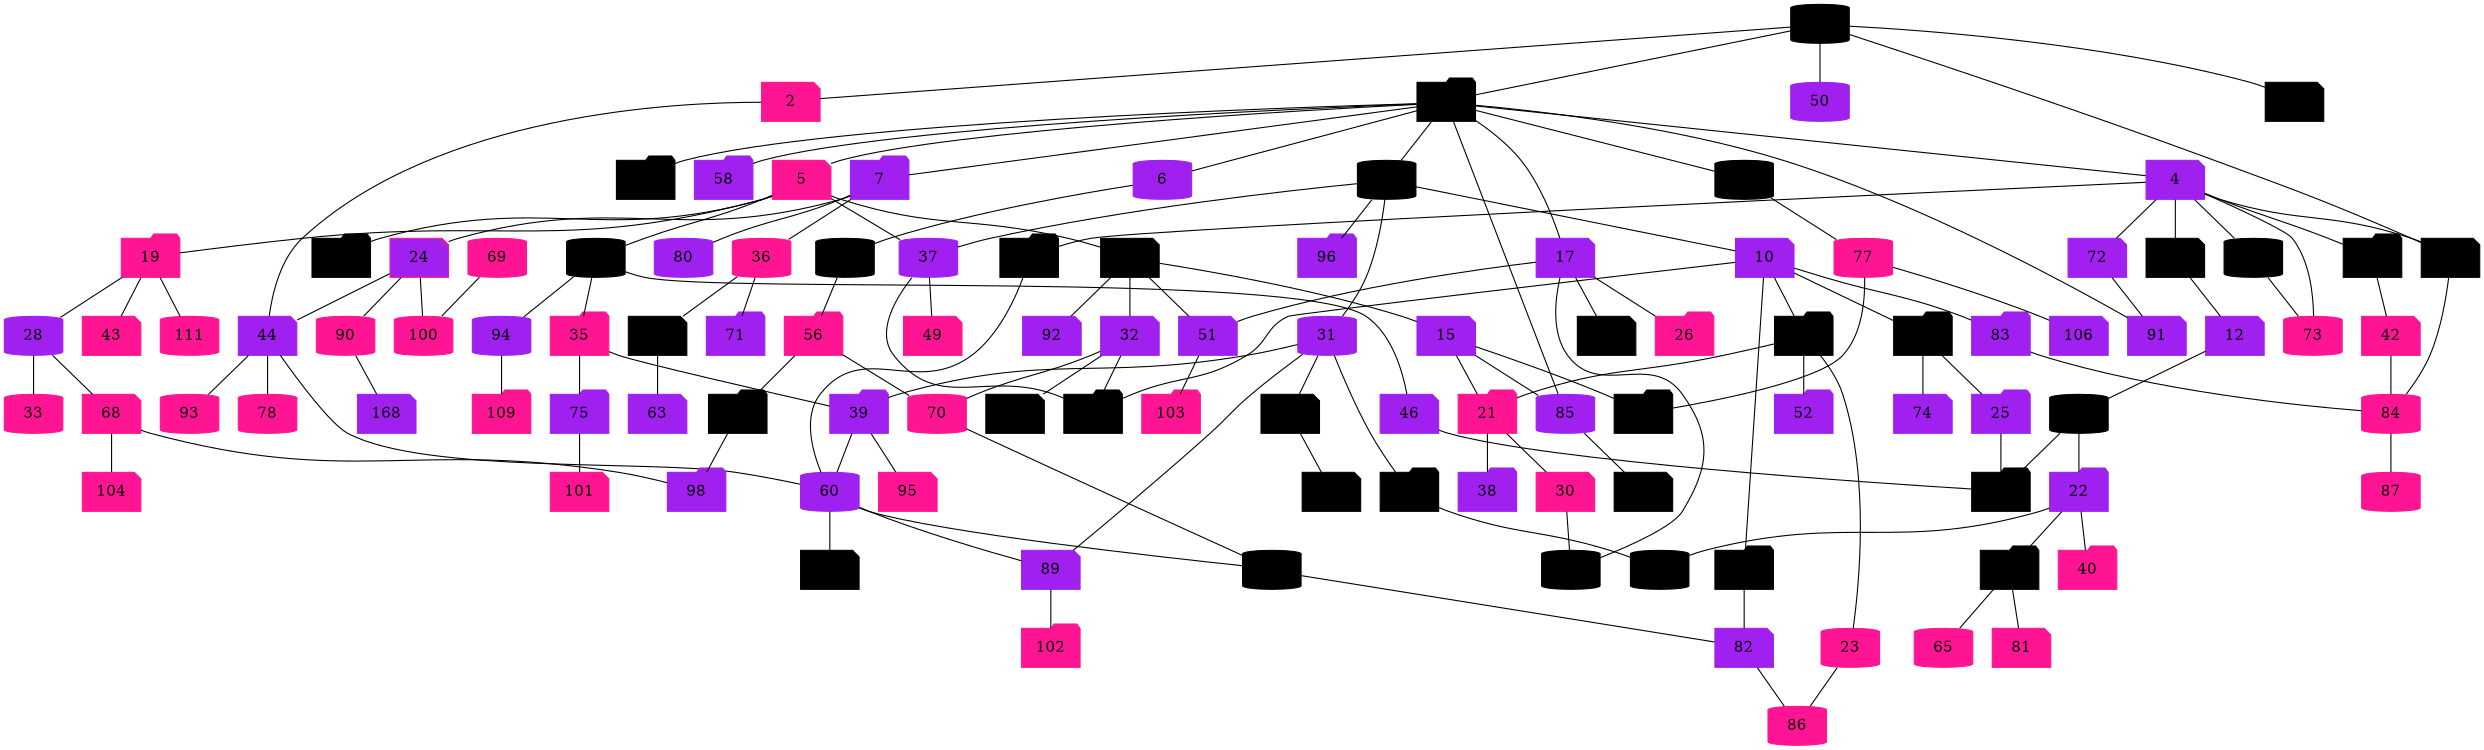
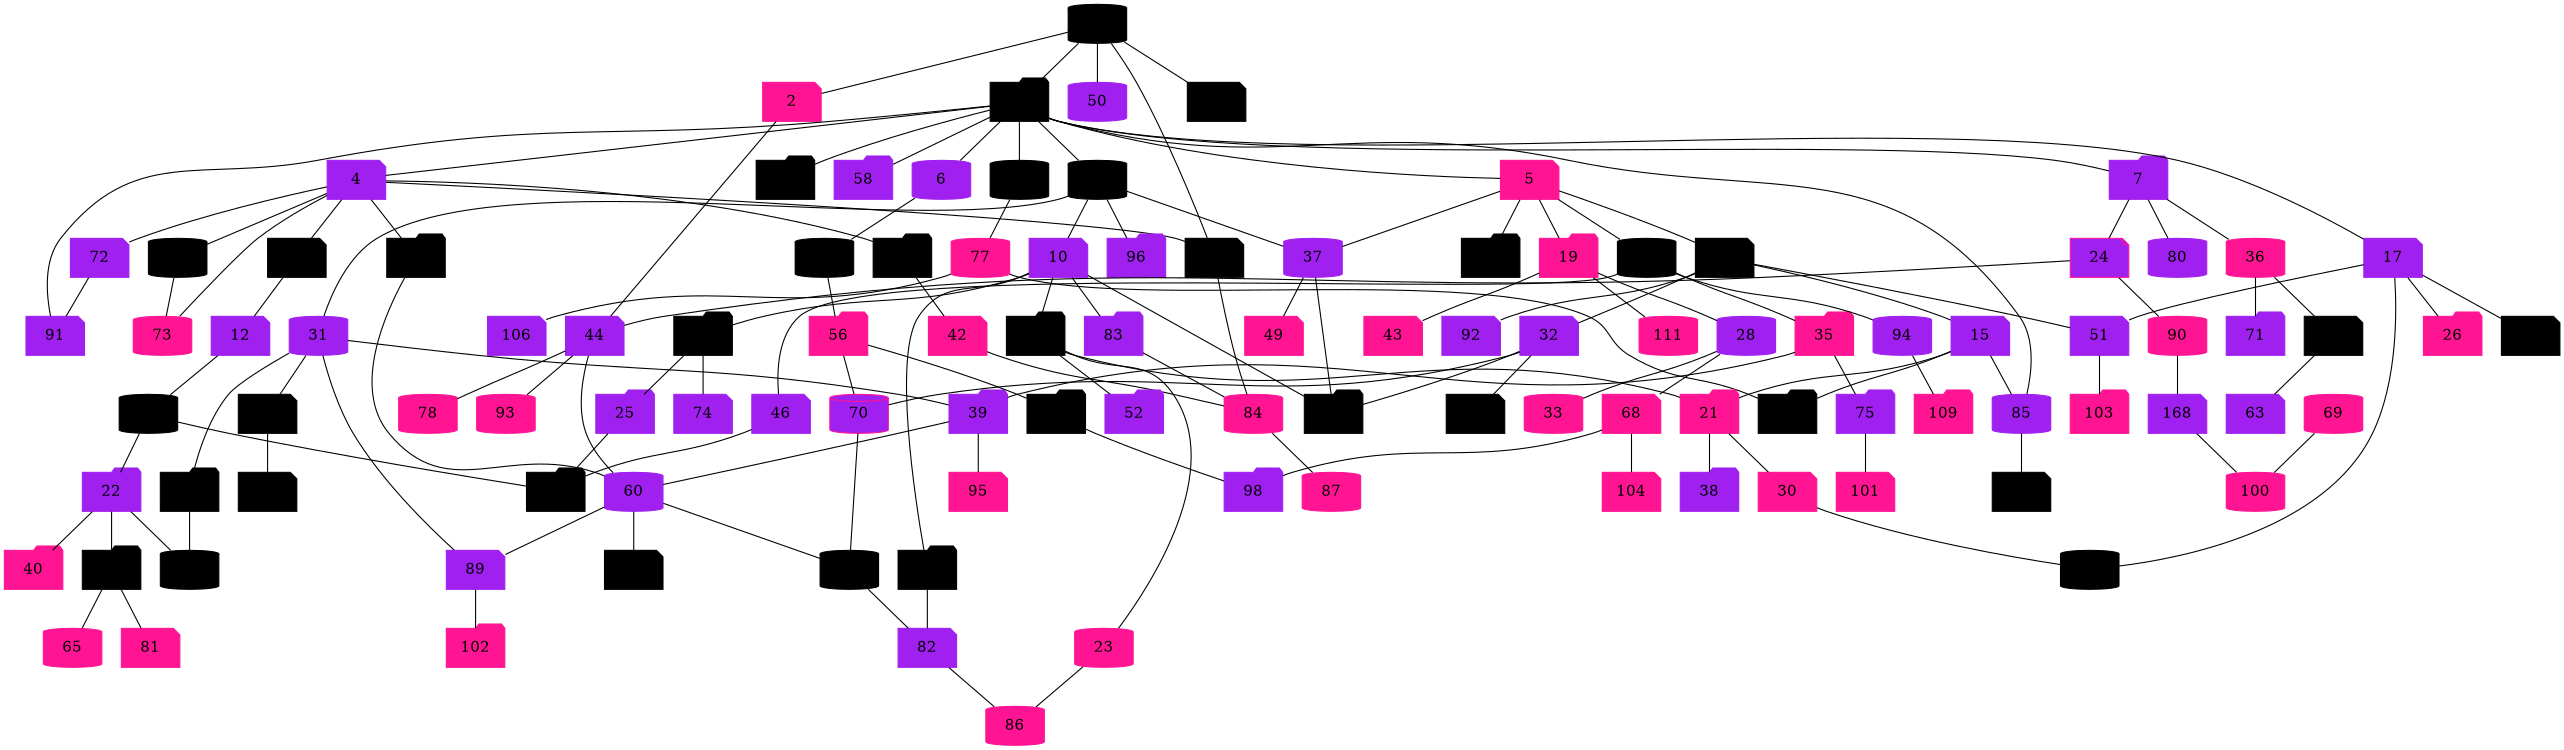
edge "24" -- "100": now "168" -- "100"
node "70": fillcolor deeppink -> purple
